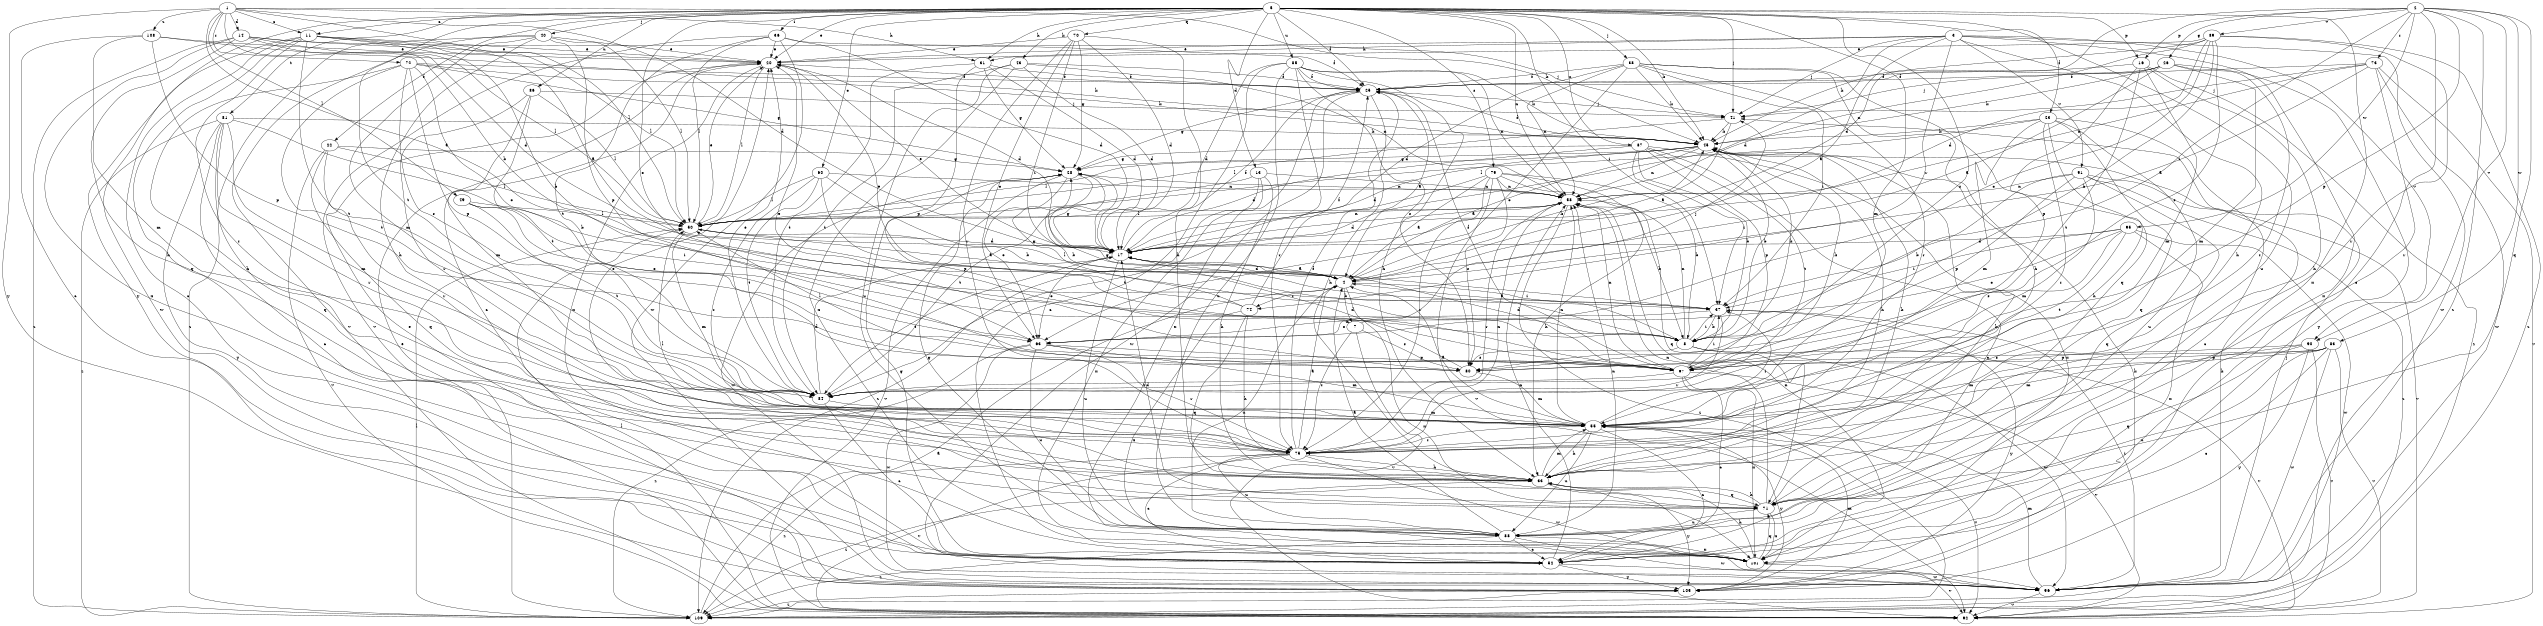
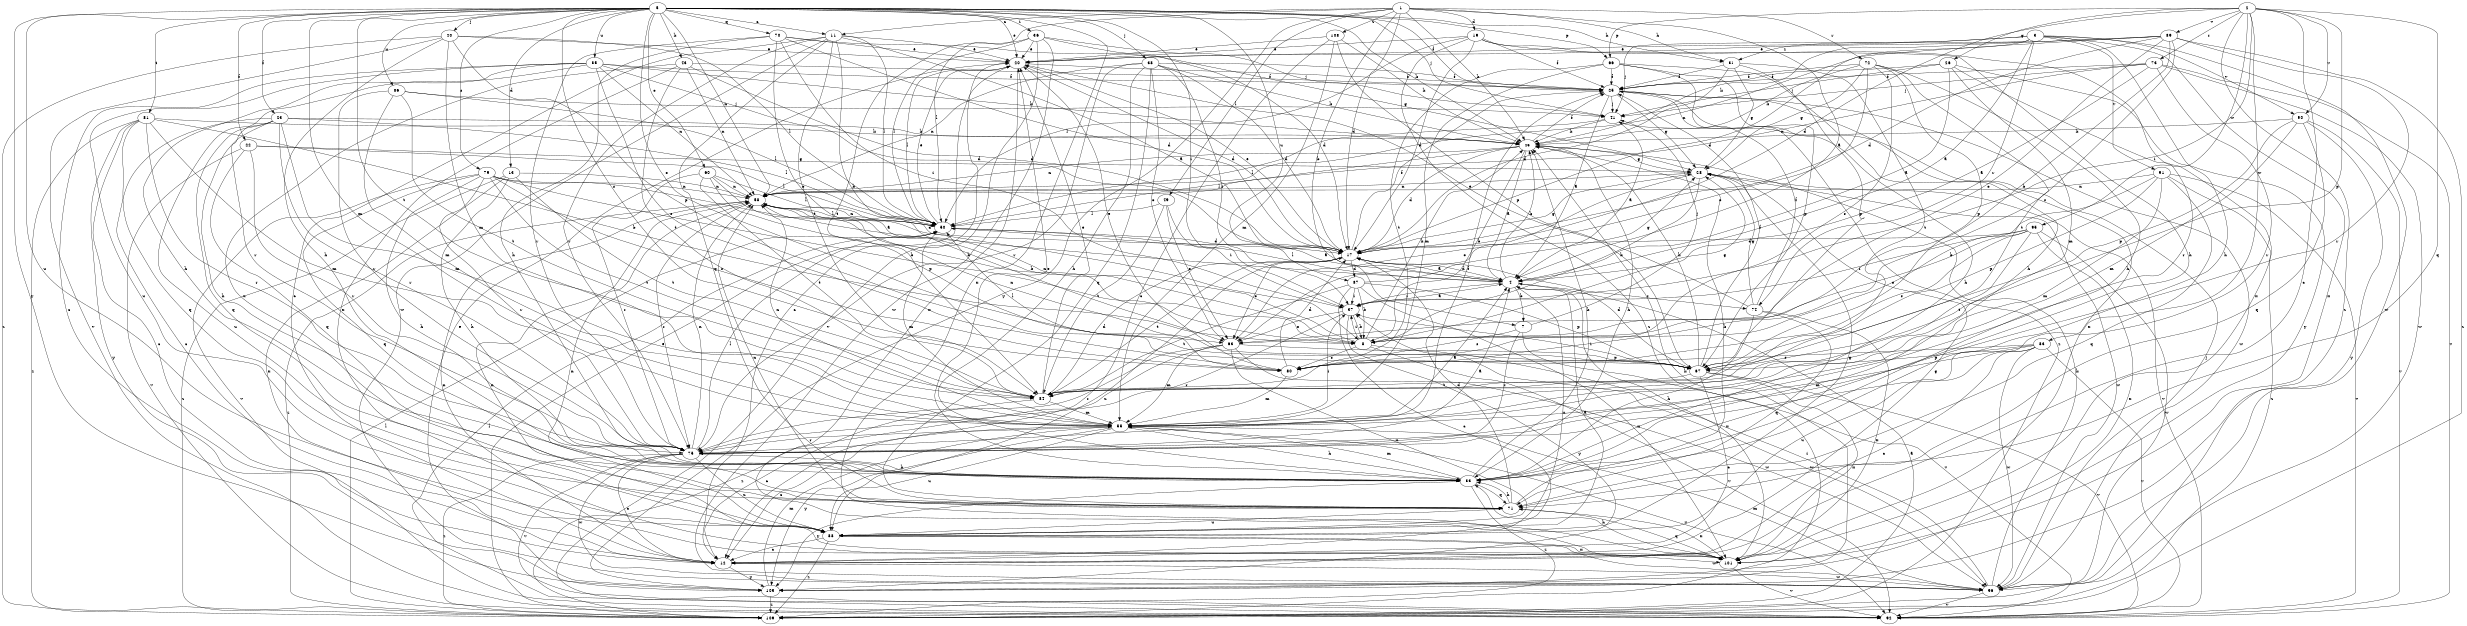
node "14": label "14" -> "19"
edge "3" -> "31": label "h" -> "z"
node "16": label "16" -> "66"
edge "26" -> "45": now "90" -> "45"
edge "87" -> "17": reversed
node "52": label "52" -> "12"
